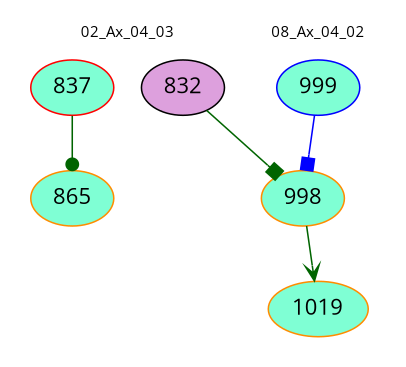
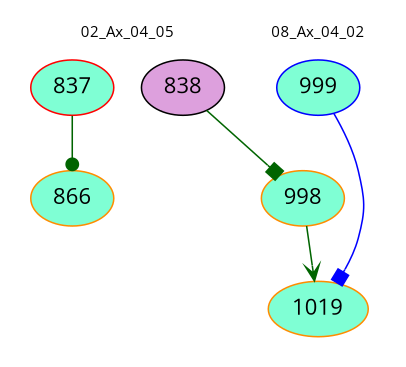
cluster "02_Ax_04_03": label "02_Ax_04_03" -> "02_Ax_04_05"
node "832": label "832" -> "838"
edge "999" -> "998": now "999" -> "1019"
node "865": label "865" -> "866"
